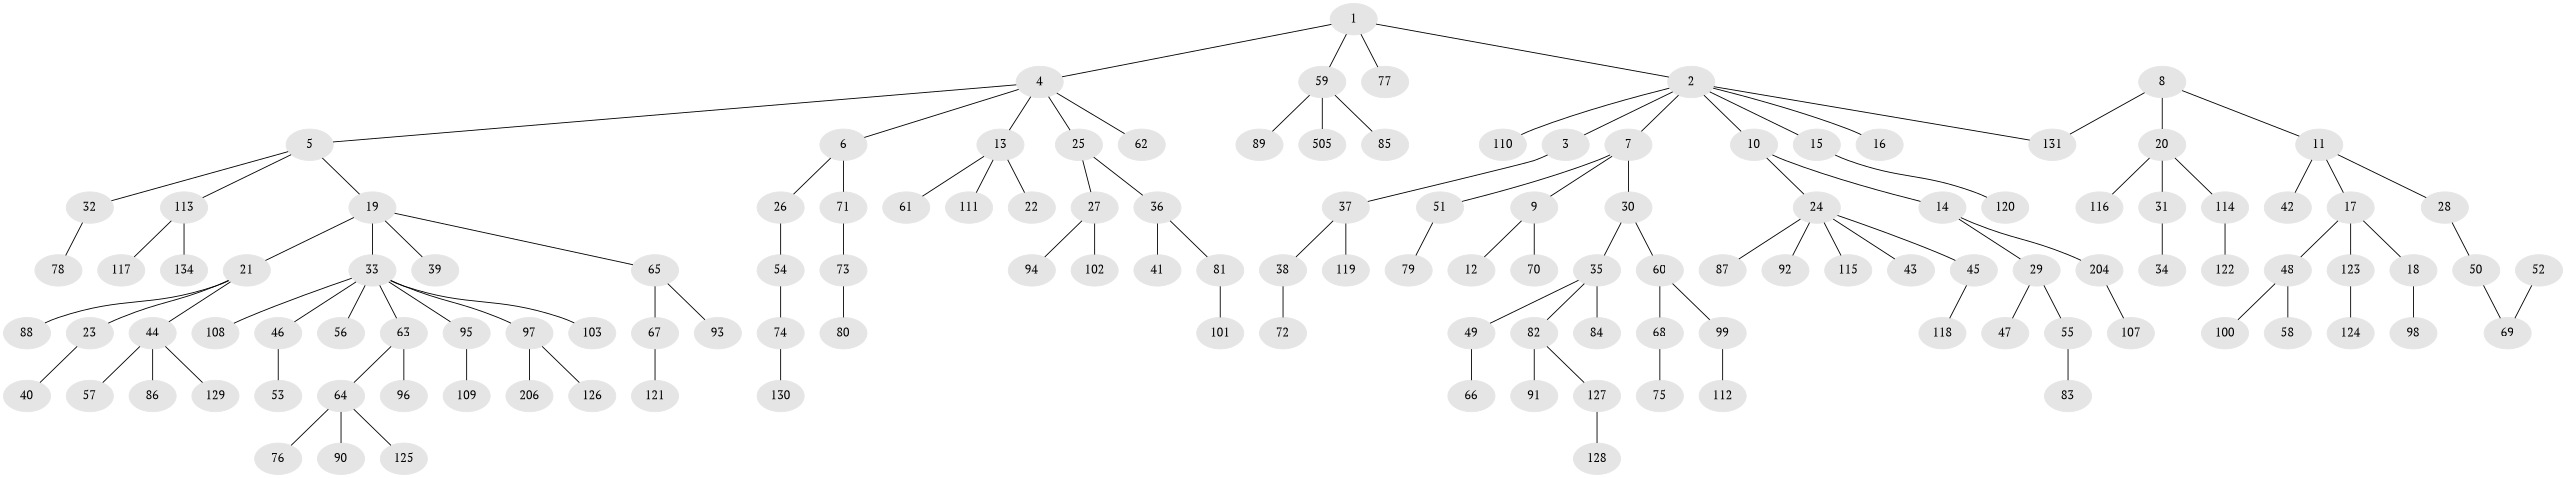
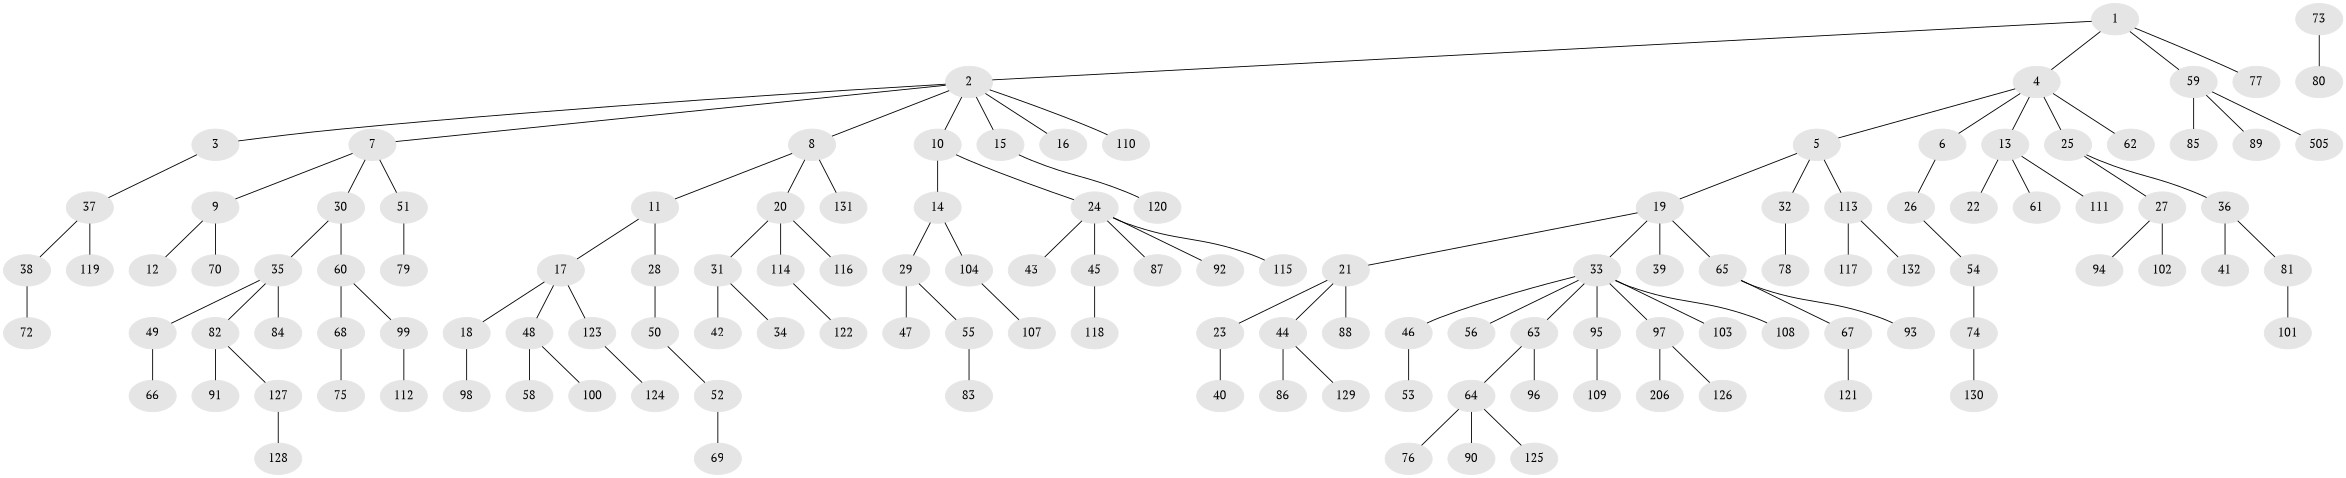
edge "2" -- "131": now "2" -- "8"
edge "11" -- "42": now "31" -- "42"
node "71": removed
node "134": label "134" -> "132"
node "204": label "204" -> "104"
edge "50" -- "69": now "50" -- "52"
node "57": removed
